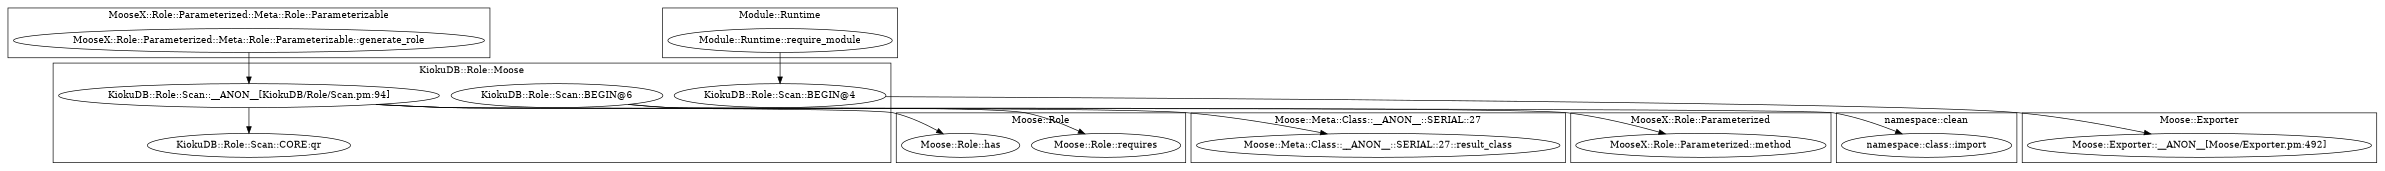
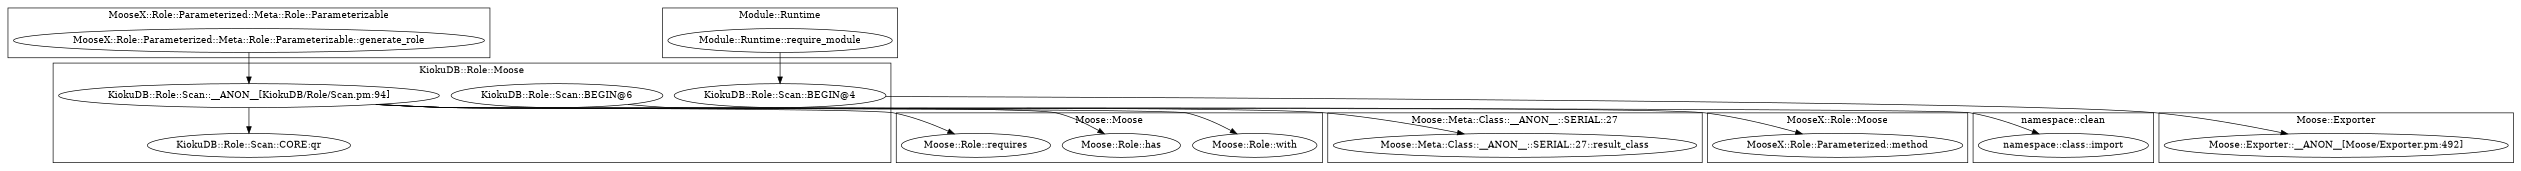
edge "KiokuDB::Role::Scan::BEGIN@6" -> "Moose::Role::requires": now "KiokuDB::Role::Scan::__ANON__[KiokuDB/Role/Scan.pm:94]" -> "Moose::Role::requires"
cluster "Moose::Role": label "Moose::Role" -> "Moose::Moose"
cluster "MooseX::Role::Parameterized": label "MooseX::Role::Parameterized" -> "MooseX::Role::Moose"
node "Moose::Role::with": added
